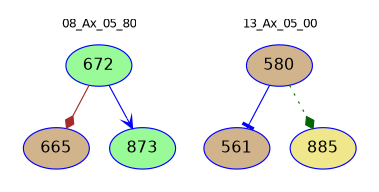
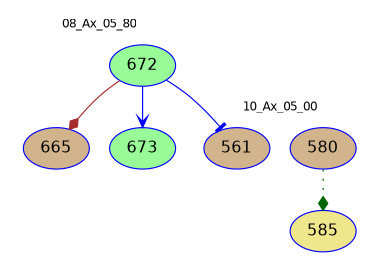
cluster "13_Ax_05_00": label "13_Ax_05_00" -> "10_Ax_05_00"
edge "580" -> "561": now "672" -> "561"
node "873": label "873" -> "673"
node "885": label "885" -> "585"
